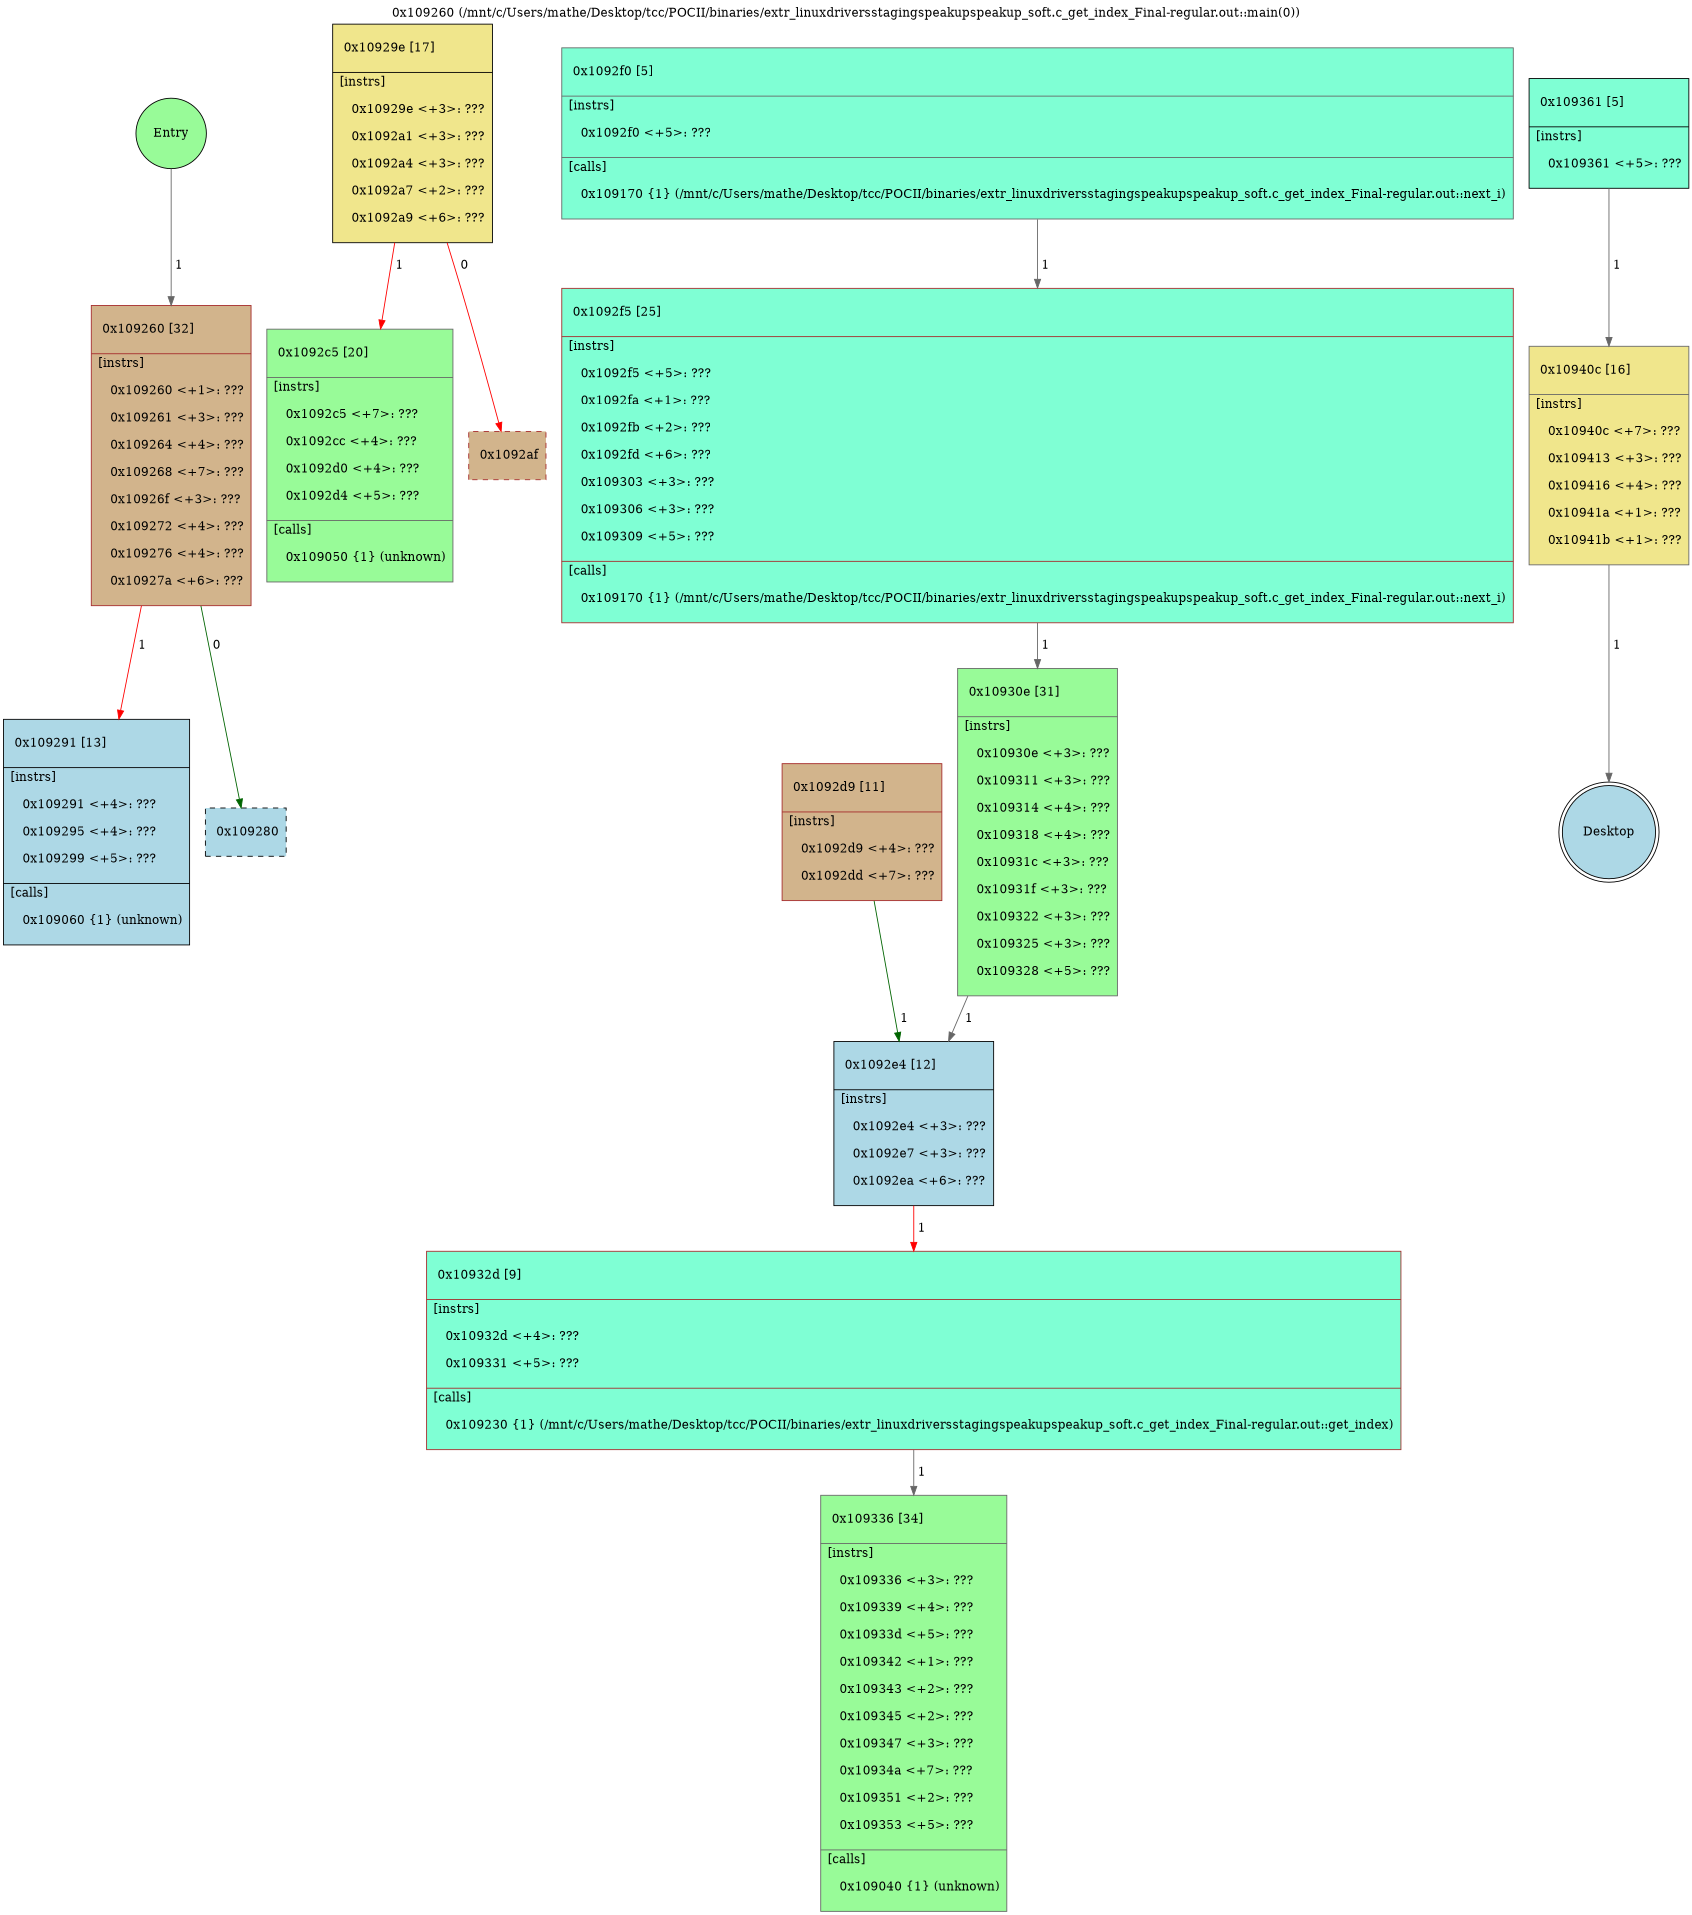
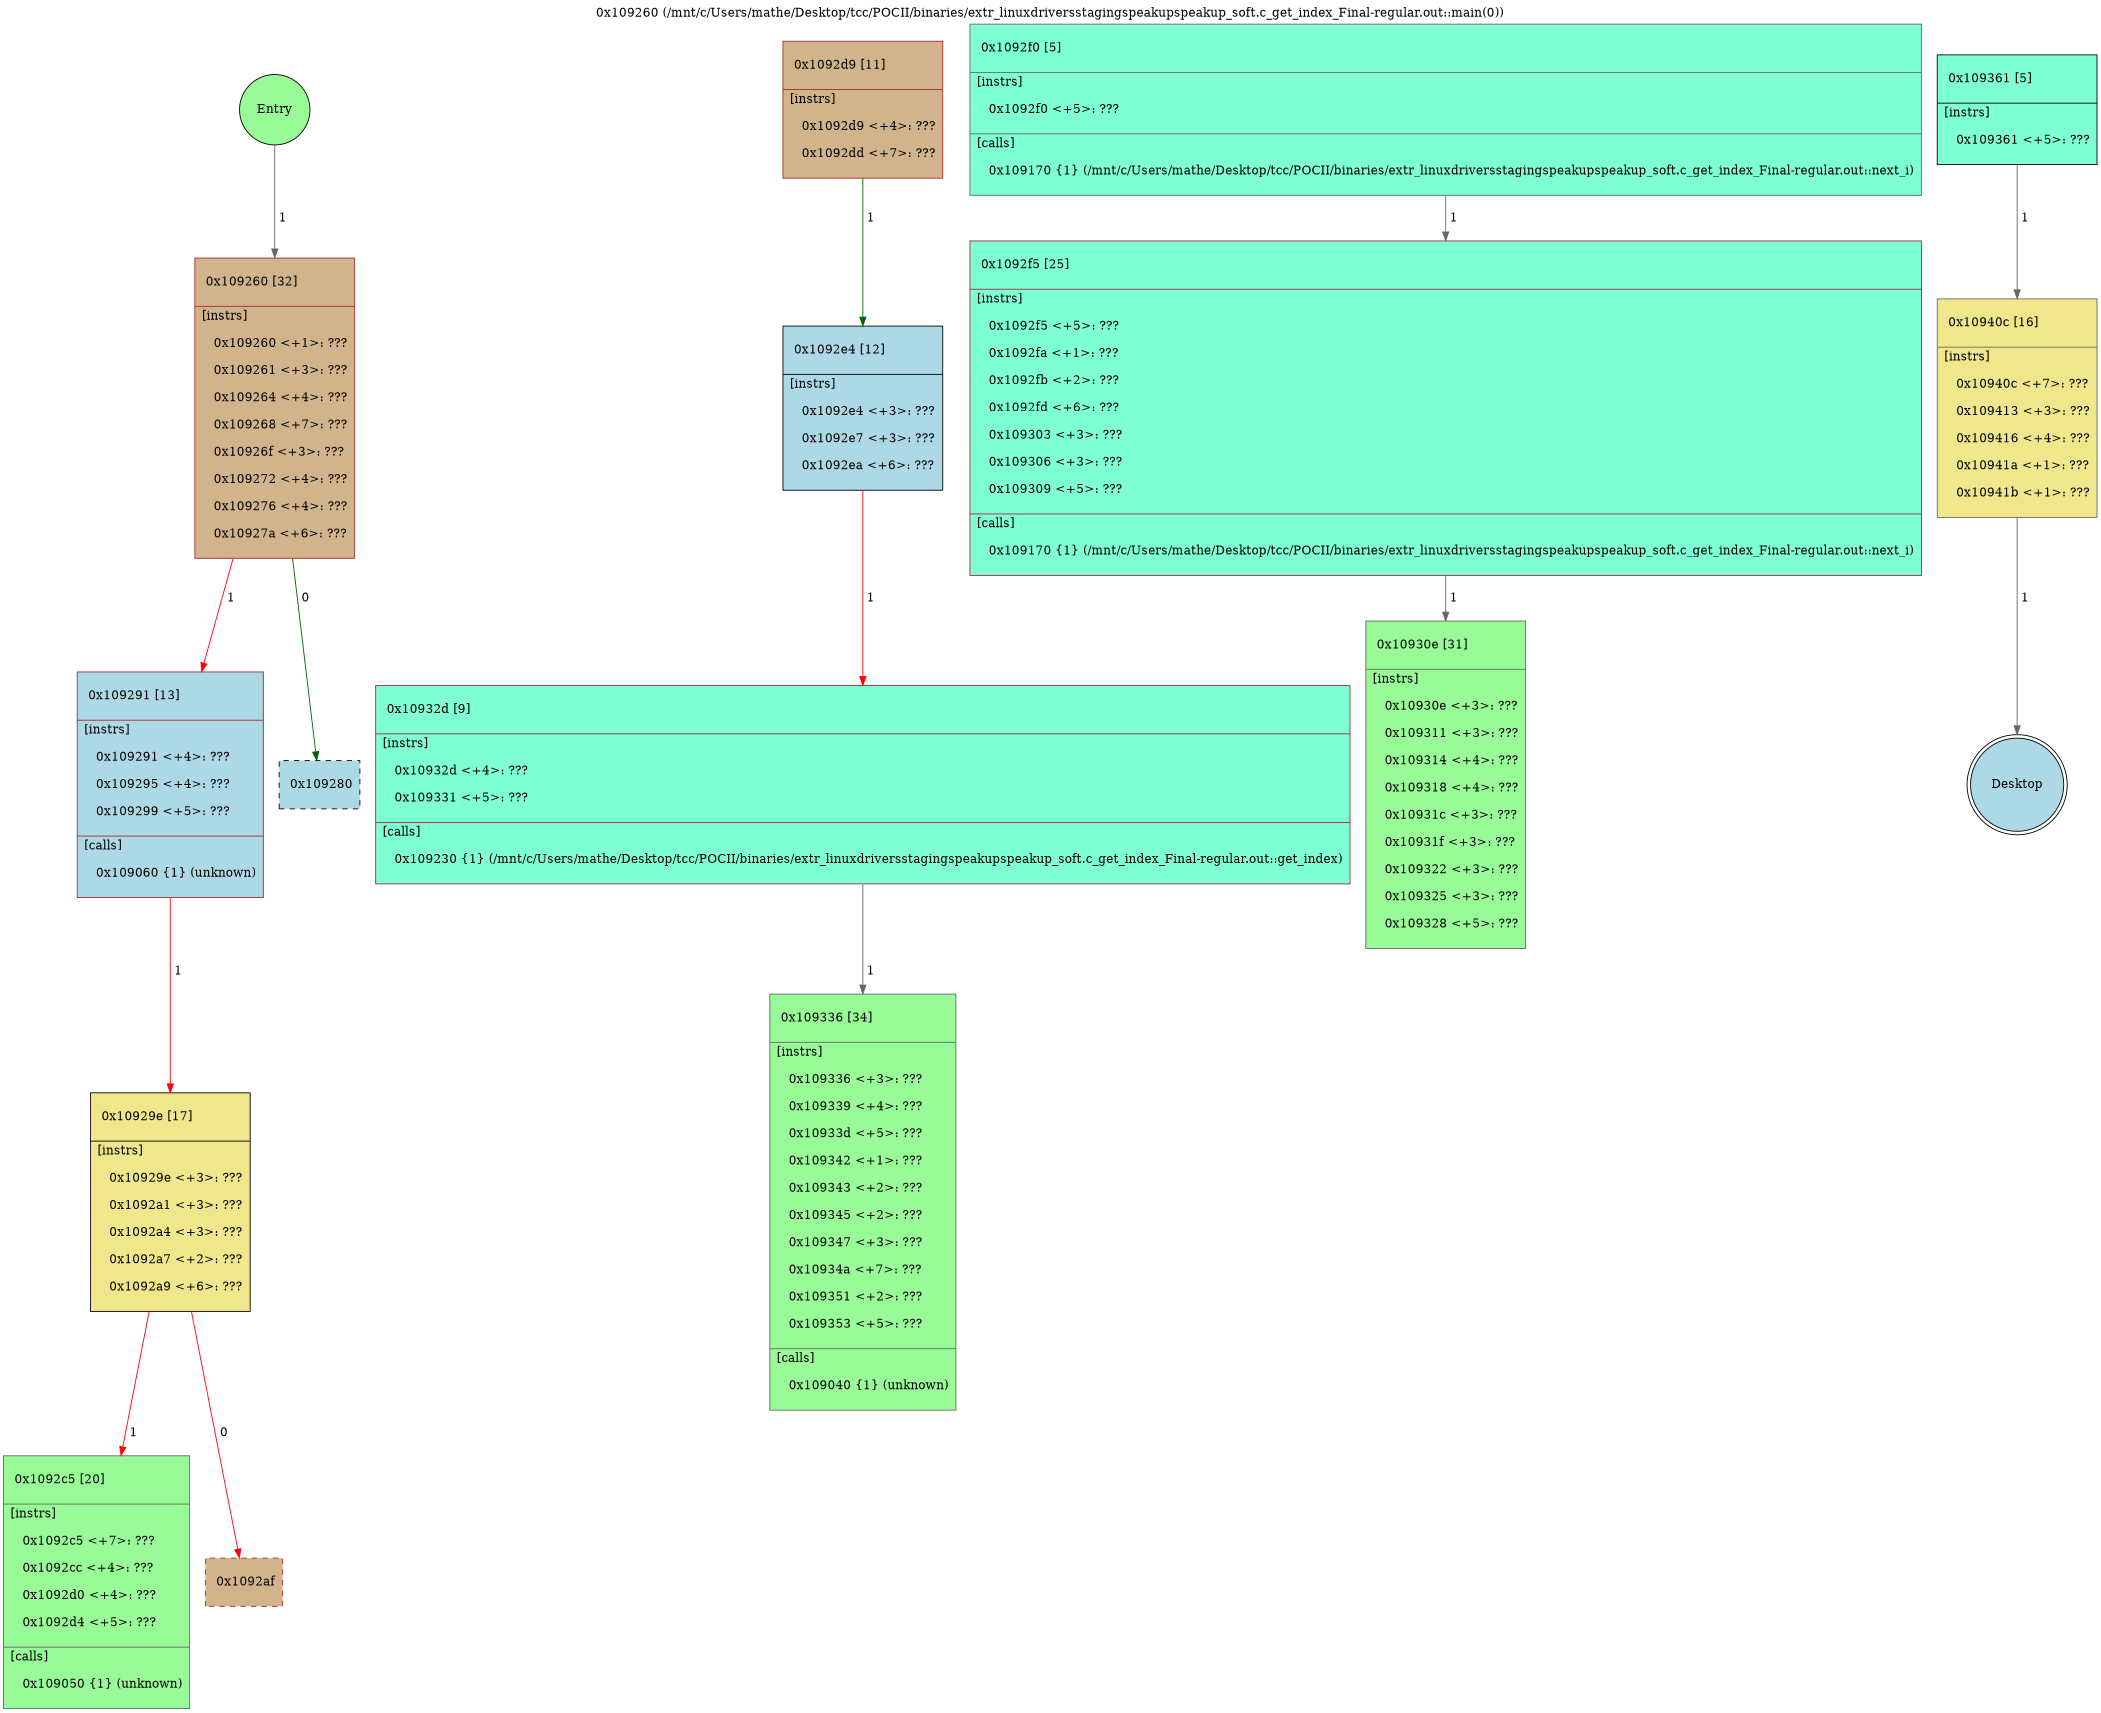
node "0x109291 [13]": color black -> brown
edge "0x109291 [13]" -> "0x10929e [17]": added, label "1"
edge "0x10930e [31]" -> "0x1092e4 [12]": removed, label "1"
